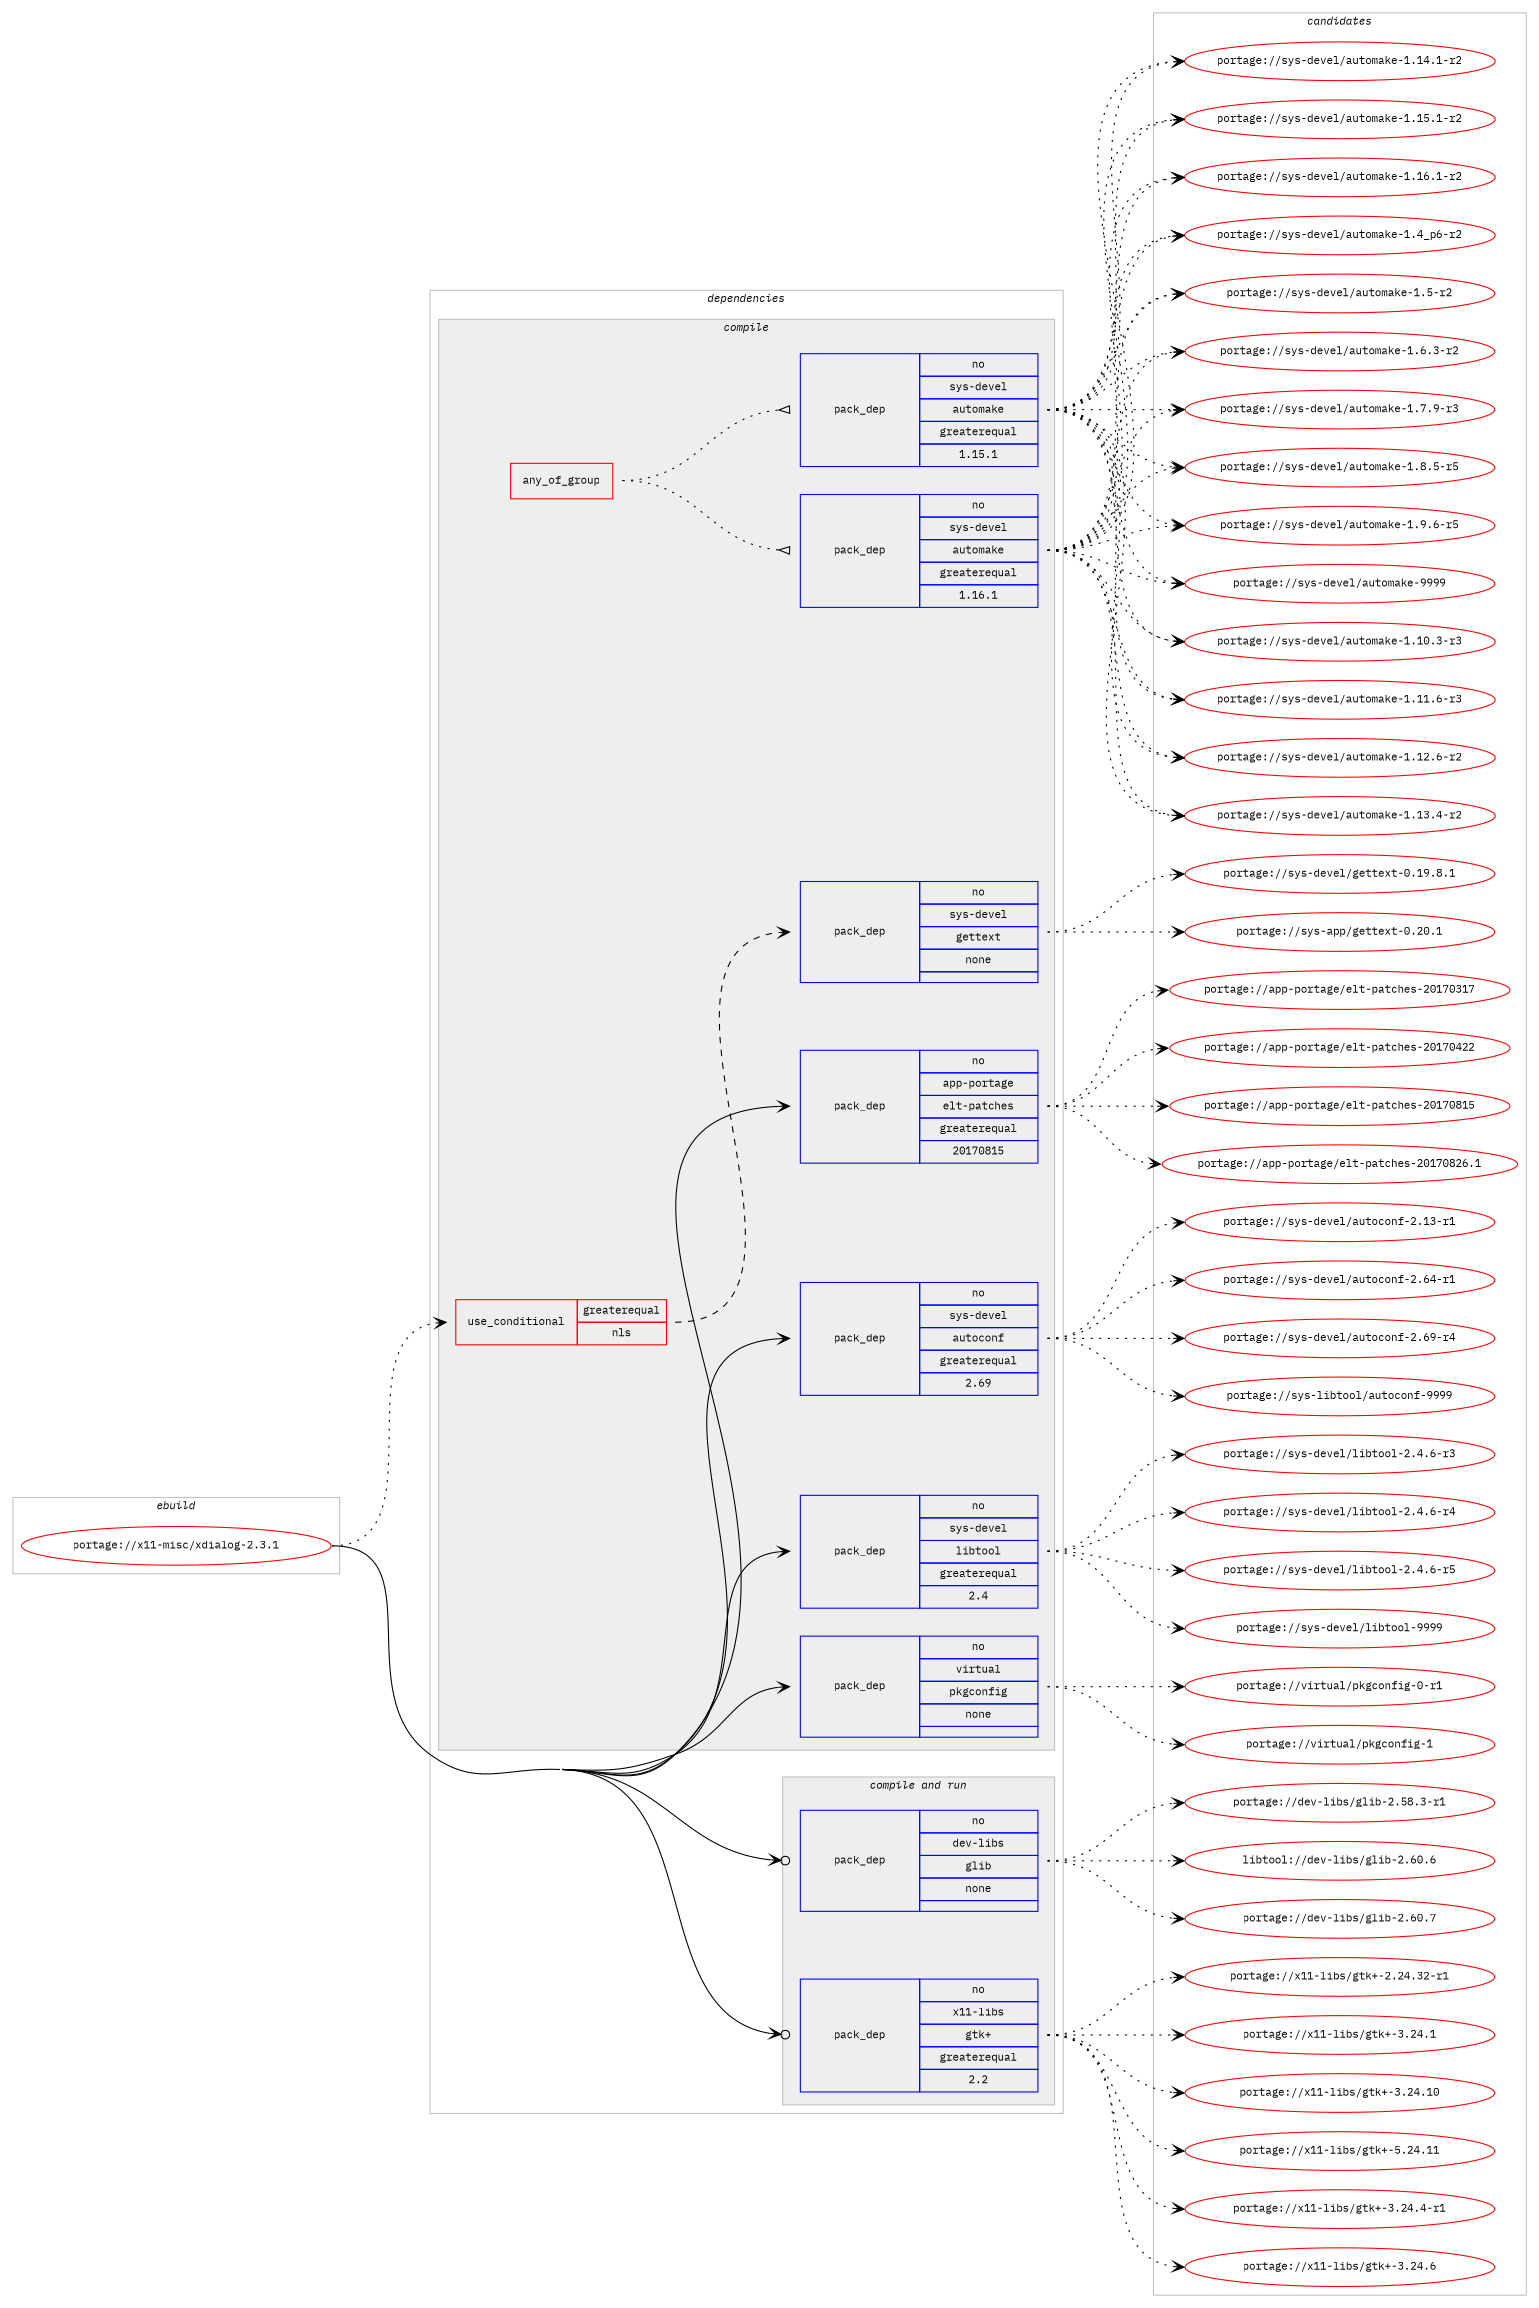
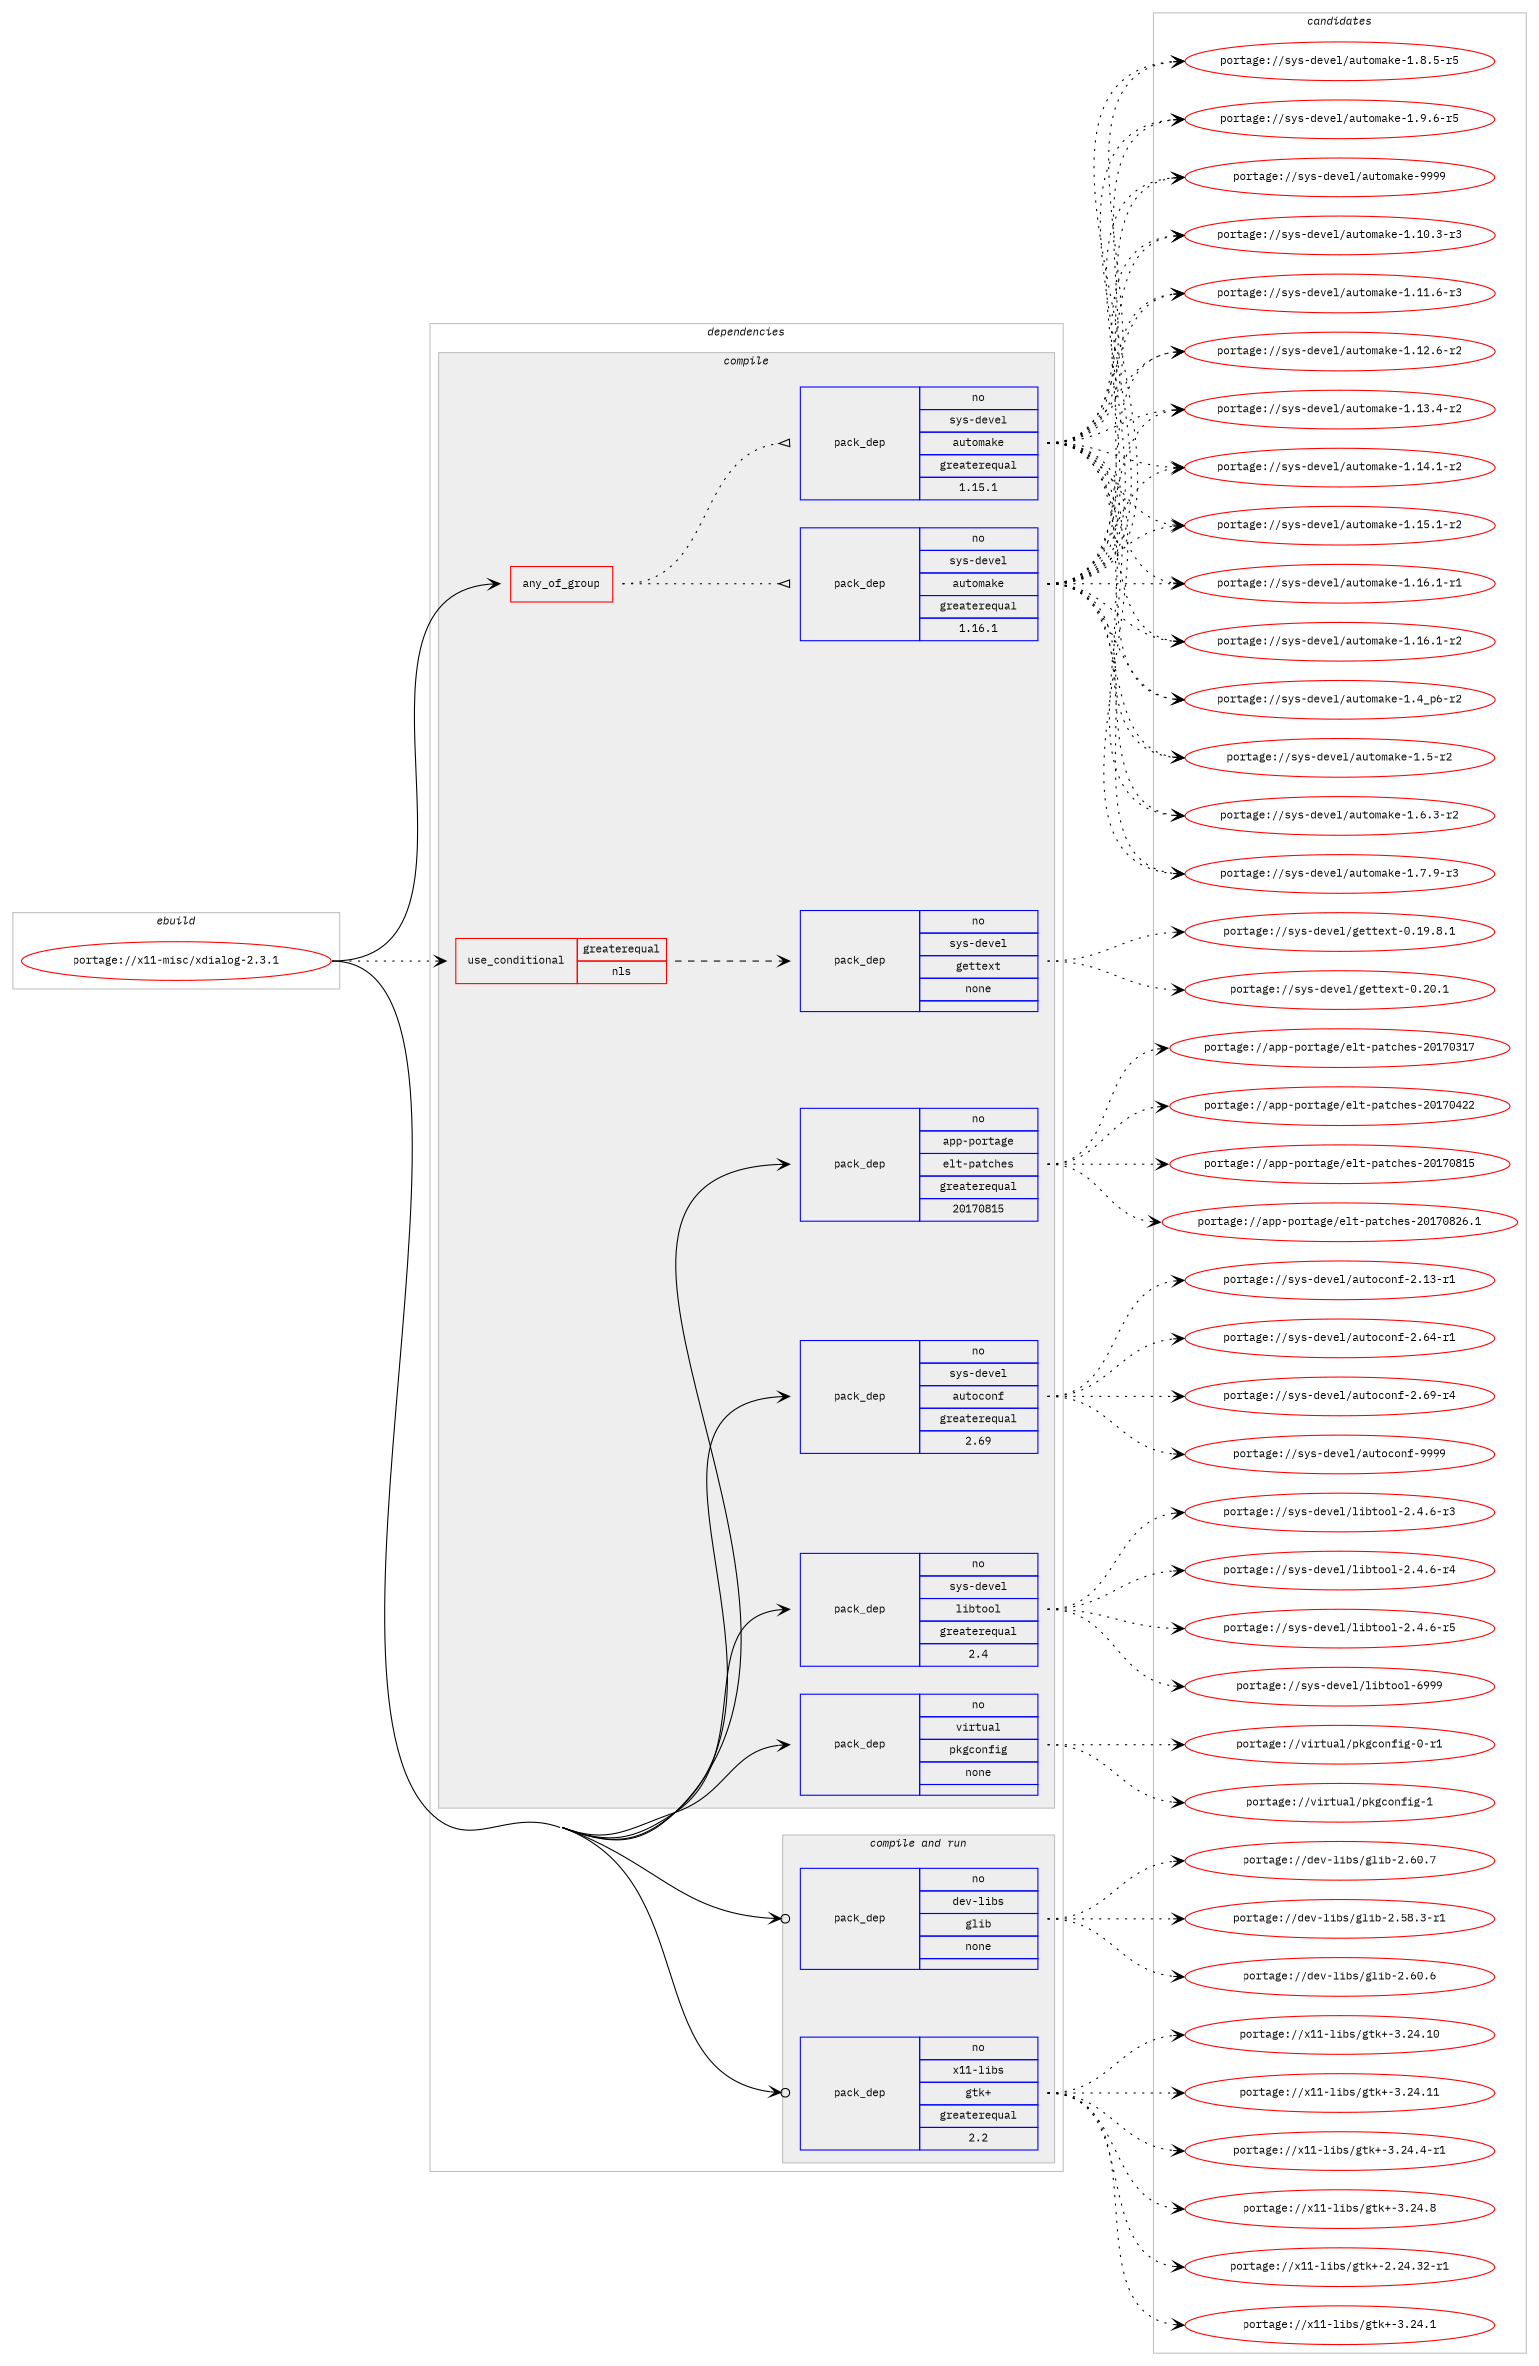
node "portage://sys-devel/automake-1.16.1-r1": added
edge "portage://x11-misc/xdialog-2.3.1" -> "any_of_group": added
node "portage://sys-app/gettext-0.20.1": label "portage://sys-app/gettext-0.20.1" -> "portage://sys-devel/gettext-0.20.1"
node "portage://sys-libtool/autoconf-9999": label "portage://sys-libtool/autoconf-9999" -> "portage://sys-devel/autoconf-9999"
node "portage://sys-devel/libtool-9999": label "portage://sys-devel/libtool-9999" -> "portage://sys-devel/libtool-6999"
node "libtool://dev-libs/glib-2.60.6": label "libtool://dev-libs/glib-2.60.6" -> "portage://dev-libs/glib-2.60.6"
node "portage://x11-libs/gtk+-5.24.11": label "portage://x11-libs/gtk+-5.24.11" -> "portage://x11-libs/gtk+-3.24.11"
node "portage://x11-libs/gtk+-3.24.6": label "portage://x11-libs/gtk+-3.24.6" -> "portage://x11-libs/gtk+-3.24.8"
